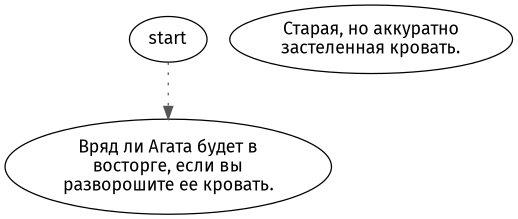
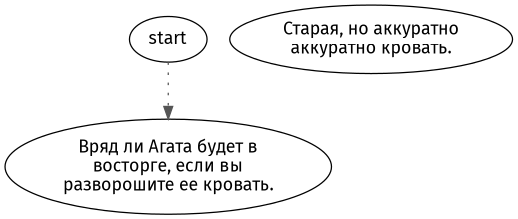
node "Старая, но аккуратно застеленная кровать.": label "Старая, но аккуратно застеленная кровать." -> "Старая, но аккуратно аккуратно кровать."
